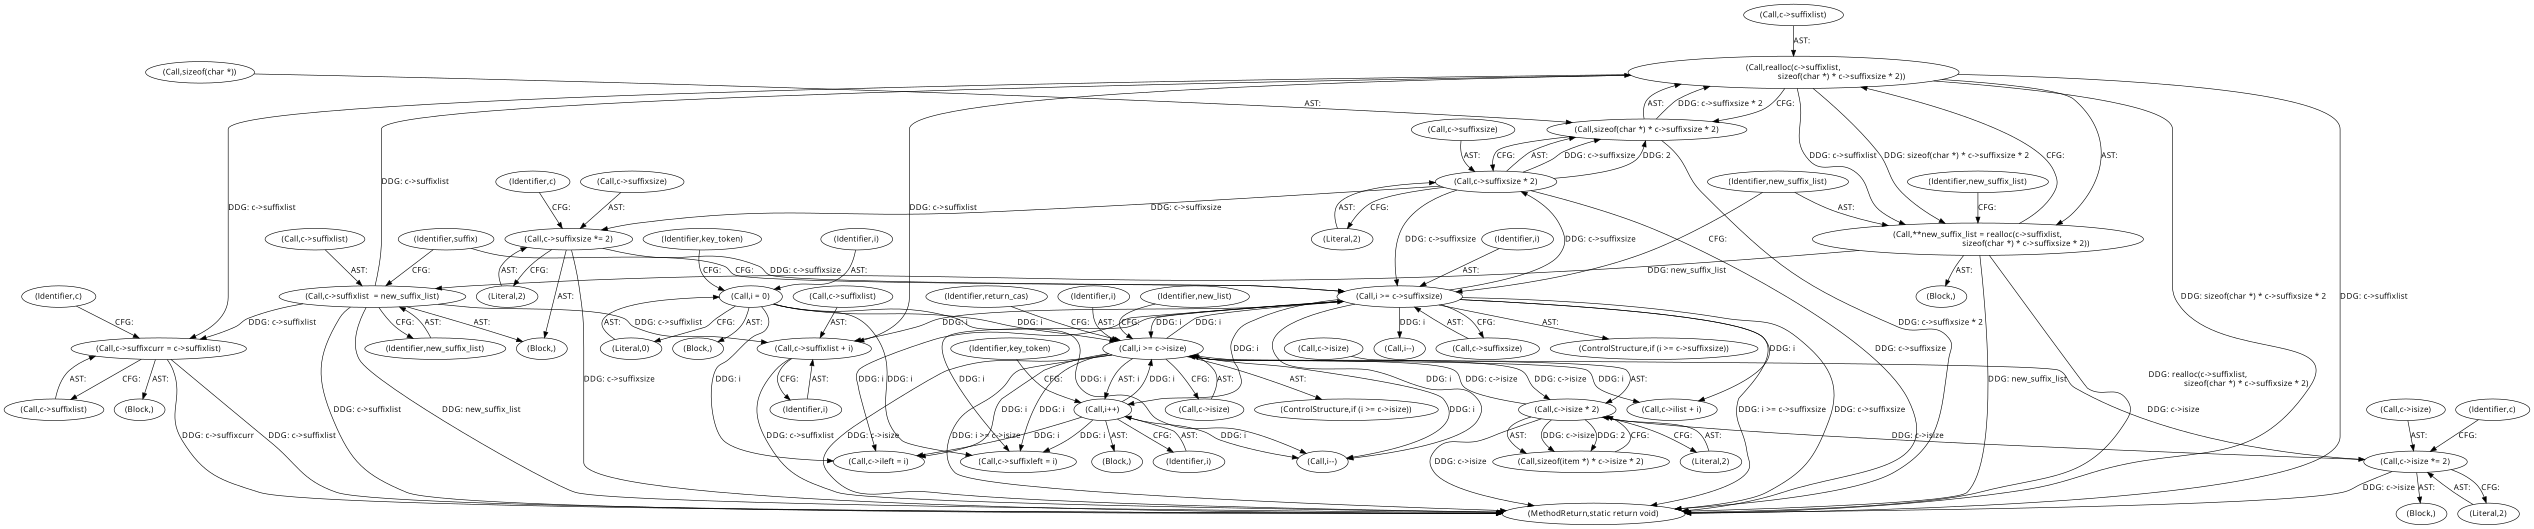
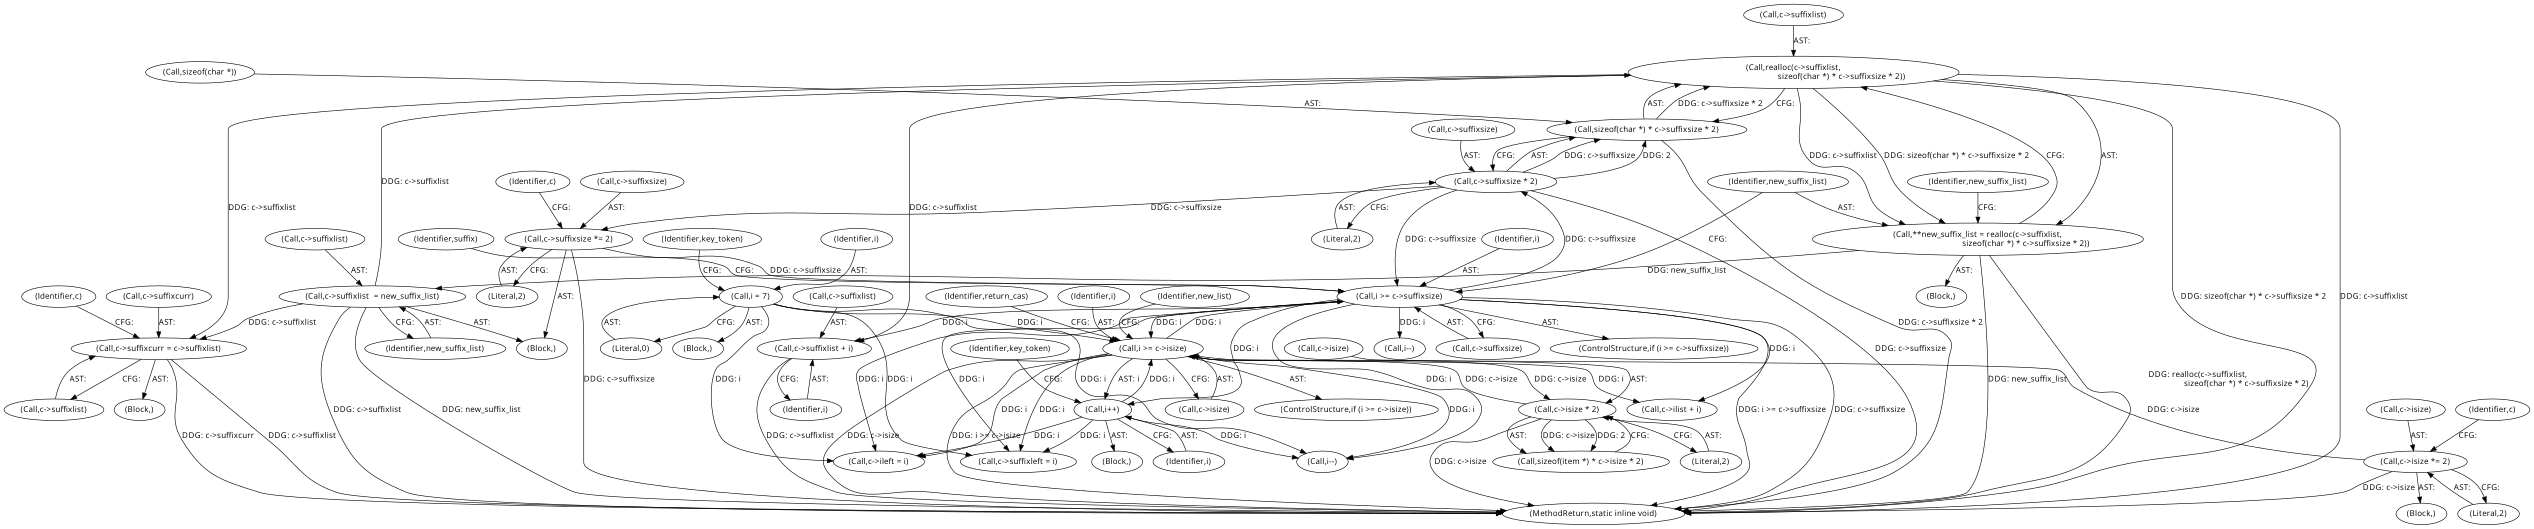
edge "(Identifier,suffix)" -> "(Call,c->suffixlist  = new_suffix_list)": removed, label "CFG:"
node "(Call,c->suffixcurr)": added
node "(Call,i = 0)": label "(Call,i = 0)" -> "(Call,i = 7)"
edge "(Call,c->suffixlist  = new_suffix_list)" -> "(Call,c->suffixlist + i)": removed, label "DDG: c->suffixlist"
edge "(Call,c->isize * 2)" -> "(Call,c->isize *= 2)": removed, label "DDG: c->isize"
node "(MethodReturn,static return void)": label "(MethodReturn,static return void)" -> "(MethodReturn,static inline void)"
